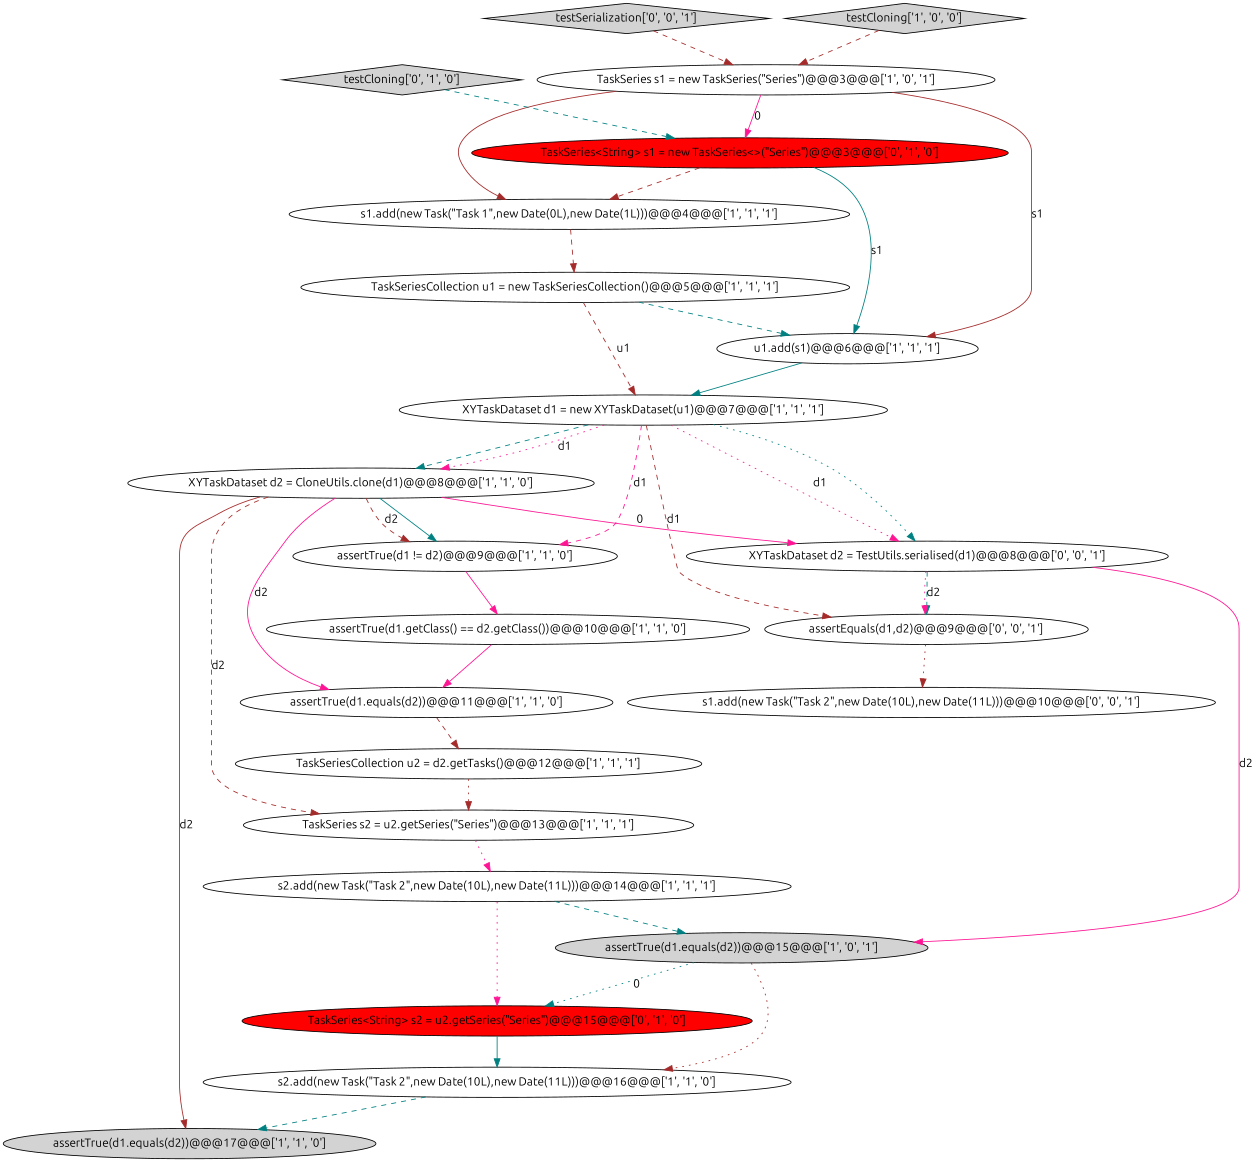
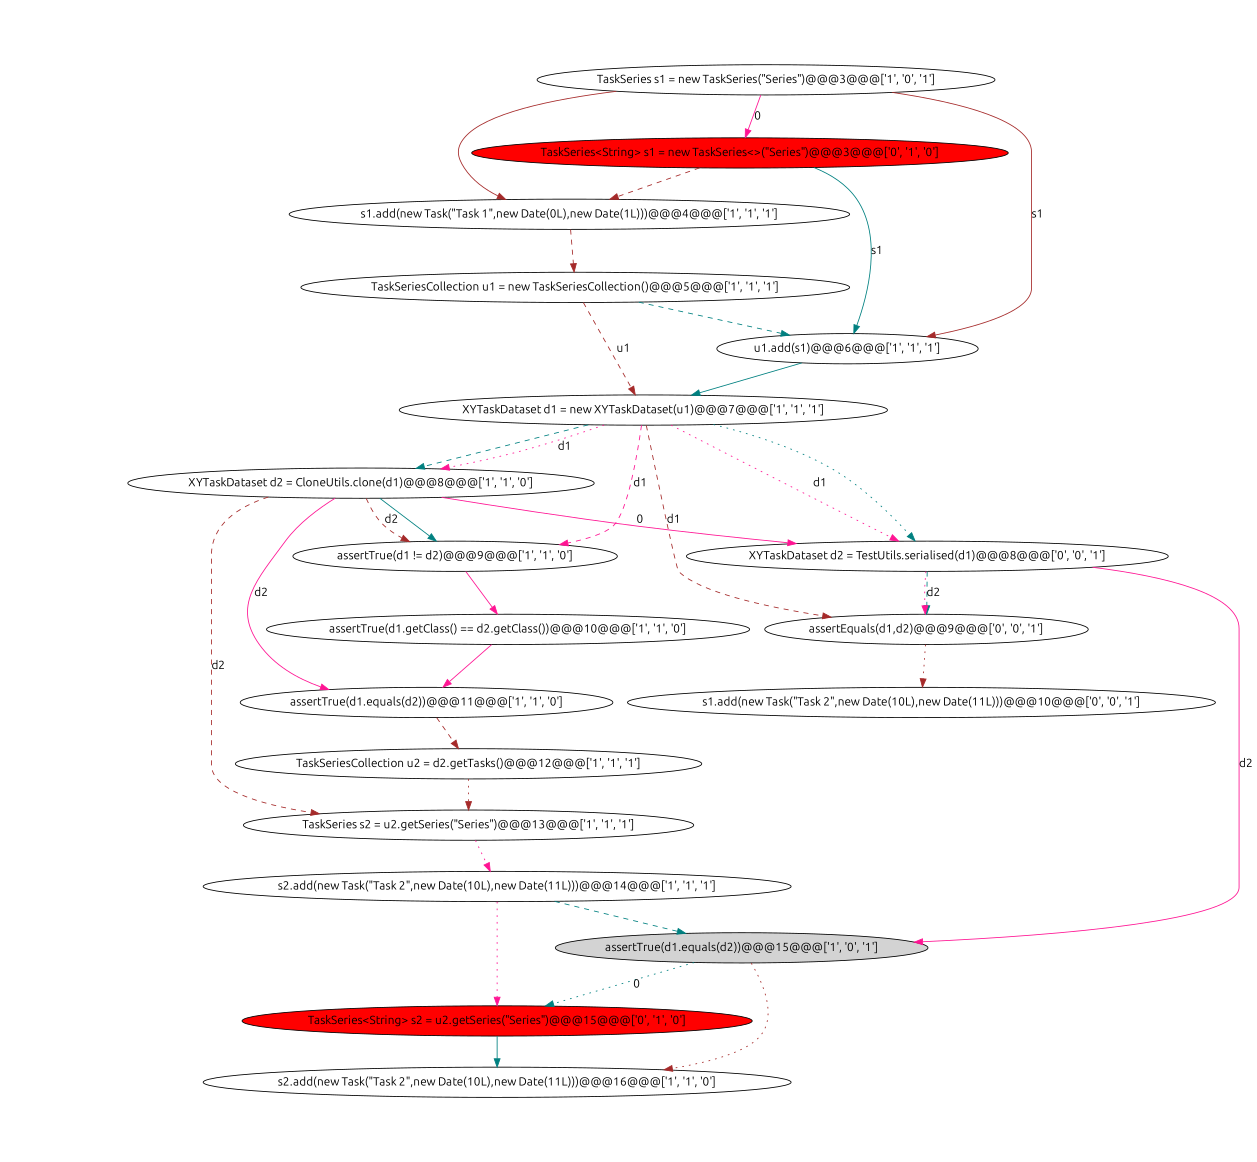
node "testSerialization['0', '0', '1']": removed
node "testCloning['1', '0', '0']": removed
node "testCloning['0', '1', '0']": removed
node "assertTrue(d1.equals(d2))@@@17@@@['1', '1', '0']": removed
